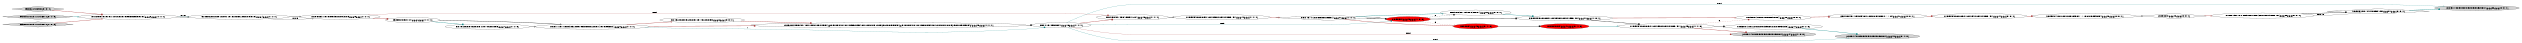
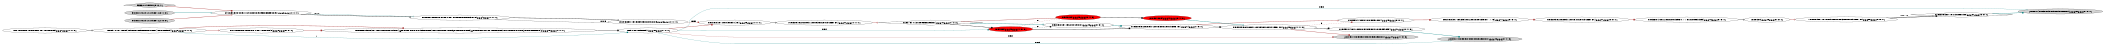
node "handle.stop()@@@29@@@['0', '0', '1']": shape diamond -> ellipse
node "testSparkSubmitVmShutsDown['0', '1', '0']": shape diamond -> ellipse
node "TestClient client = null@@@6@@@['1', '1', '1']": removed
node "testSparkSubmitVmShutsDown['1', '0', '0']": shape diamond -> ellipse
